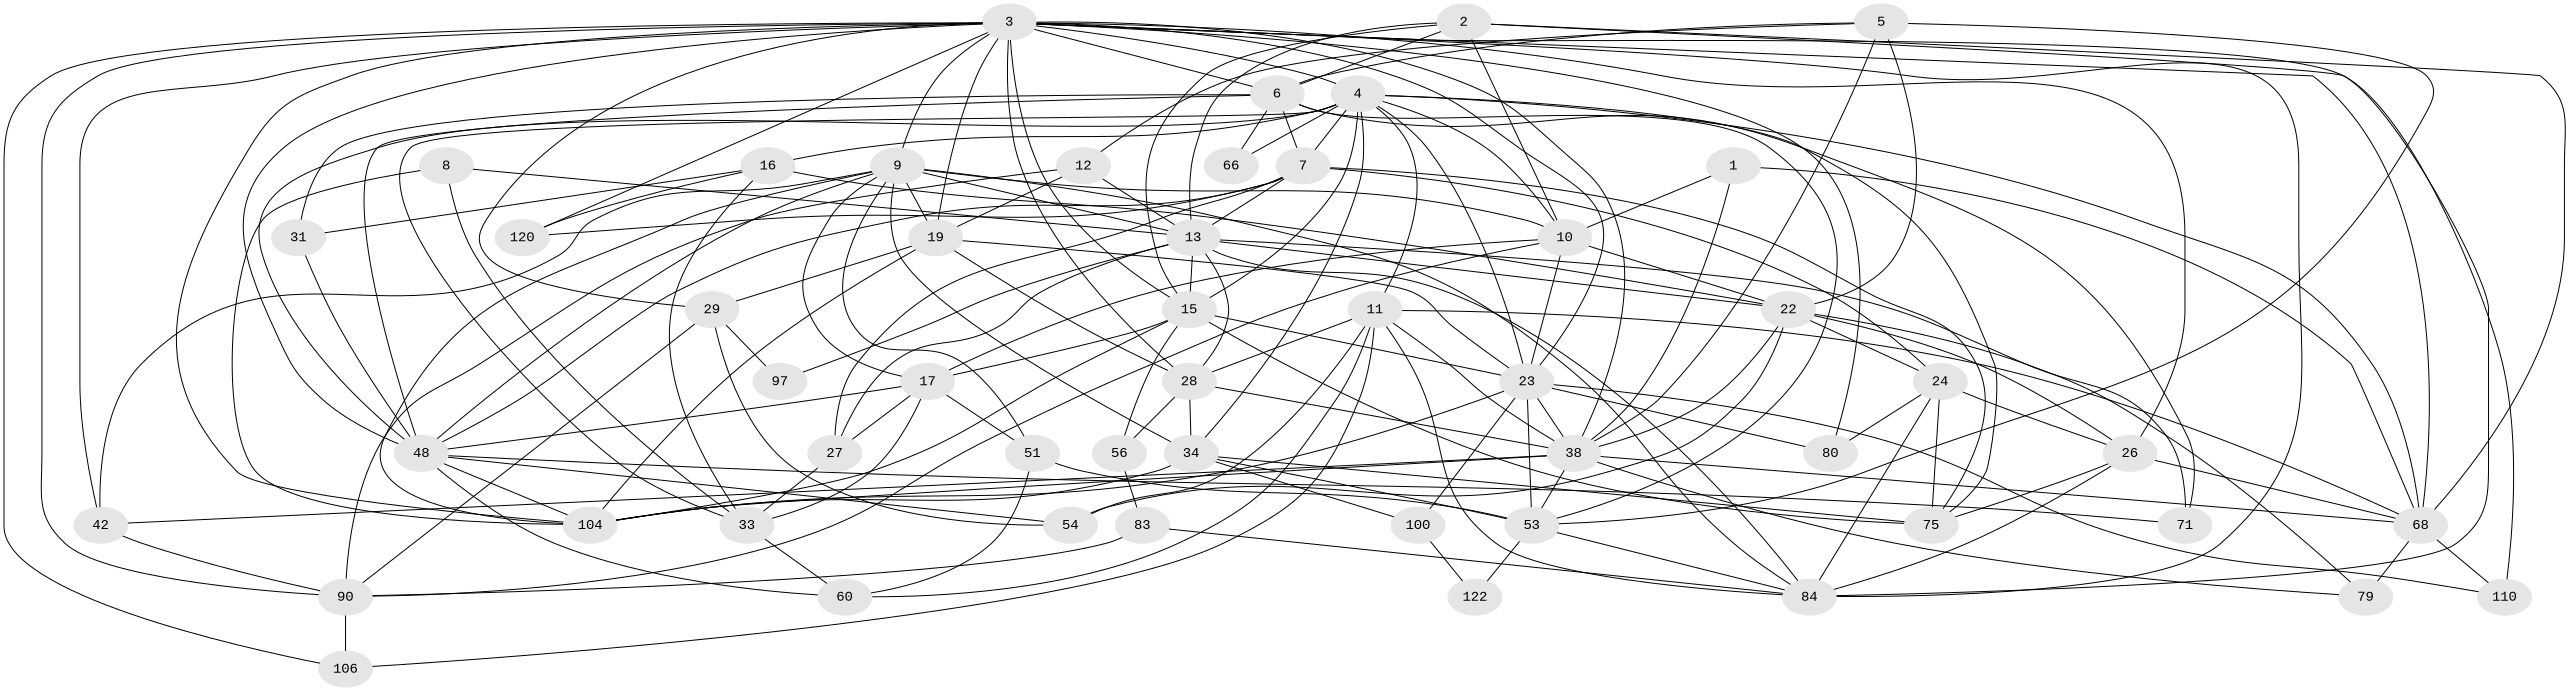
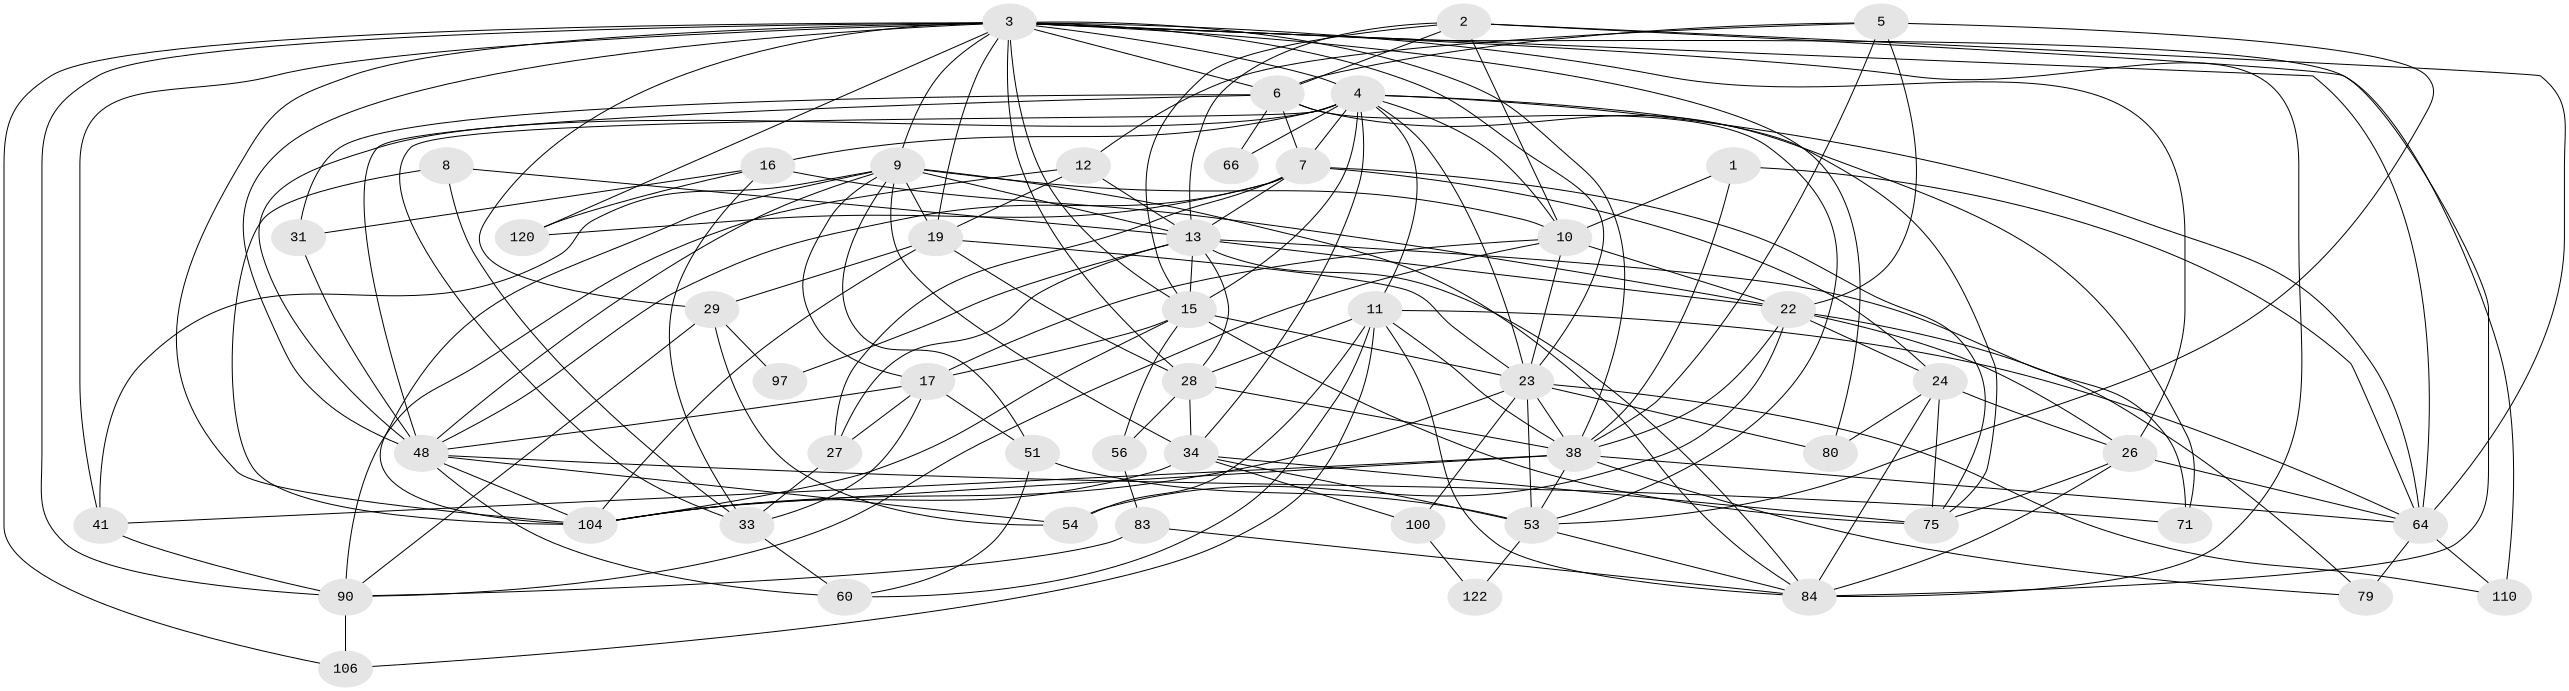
node "42": label "42" -> "41"
node "68": label "68" -> "64"
